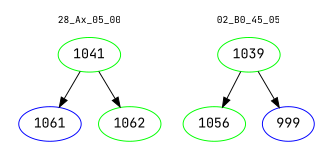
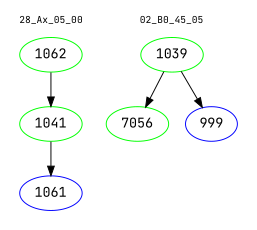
edge "1041" -> "1062": reversed
node "1056": label "1056" -> "7056"
